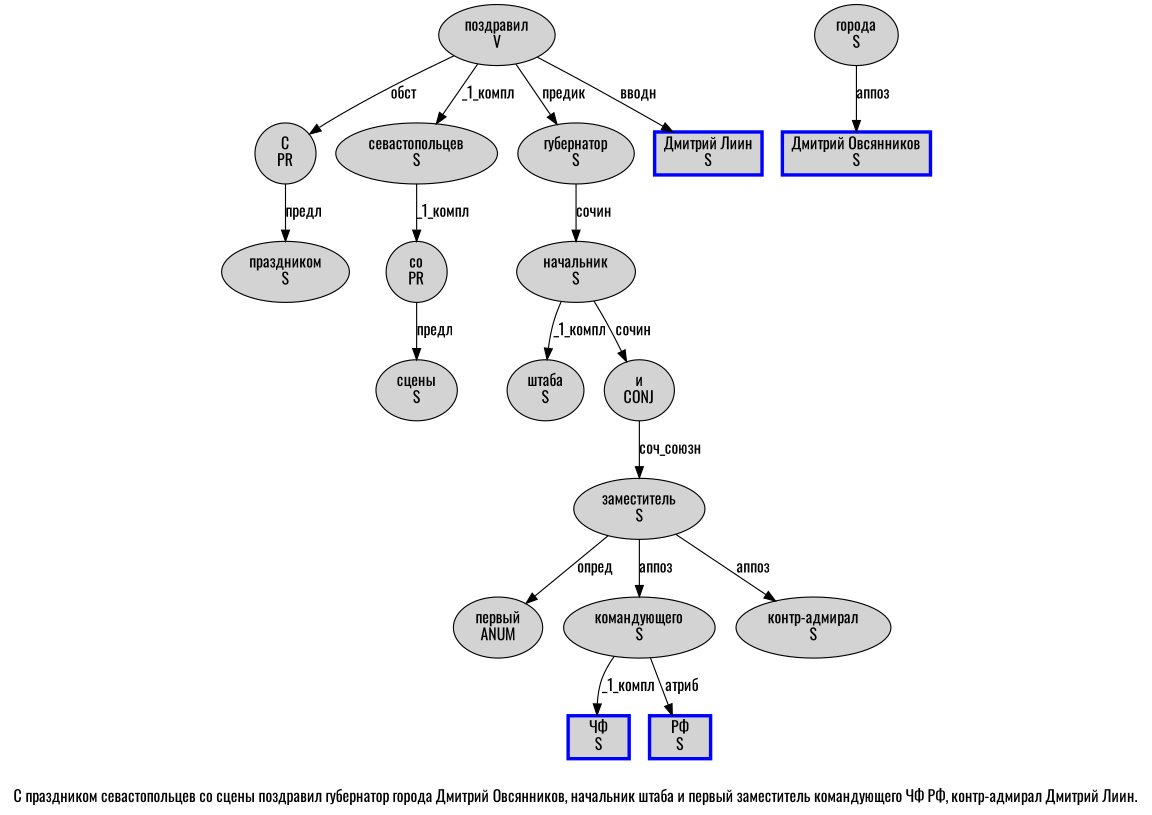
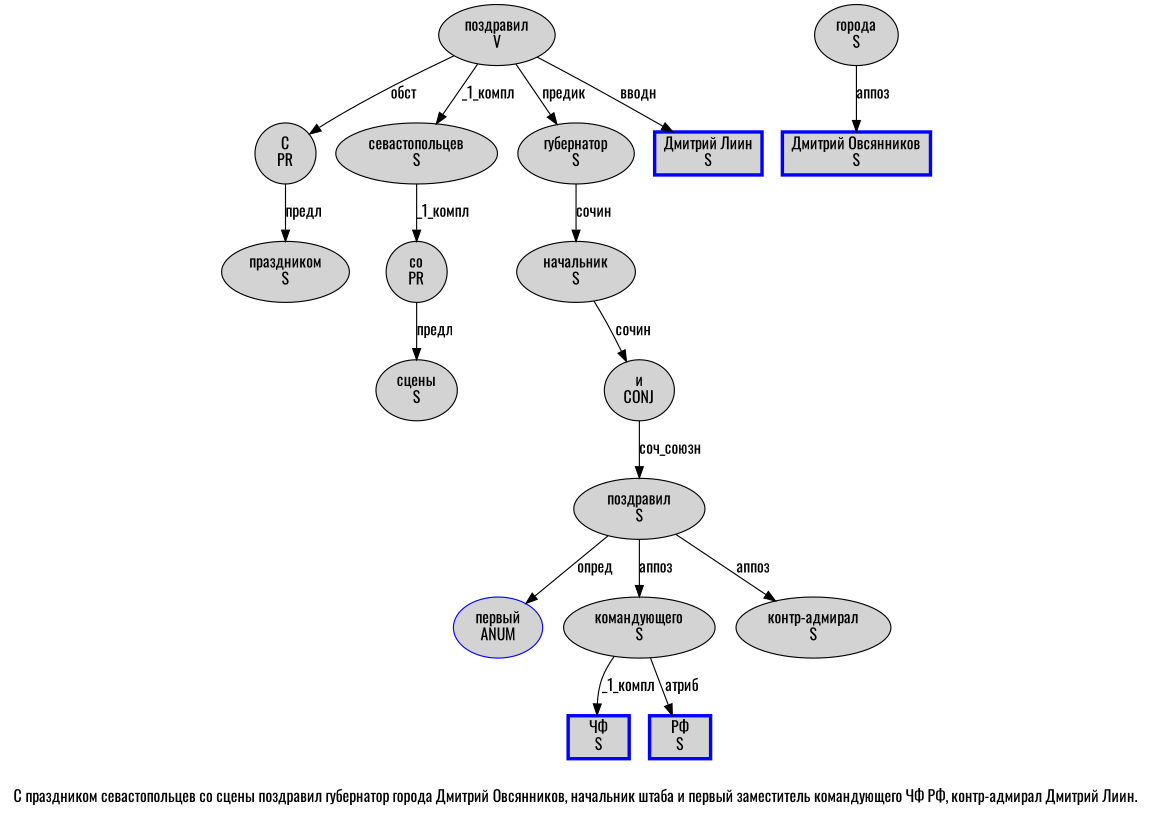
node "штаба S": removed
node "заместитель S": label "заместитель S" -> "поздравил S"
node "первый ANUM": color black -> blue
